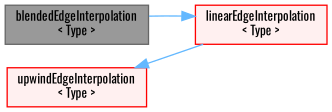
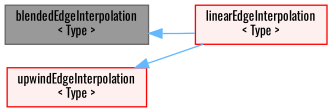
edge "blendedEdgeInterpolation < Type >" -> "linearEdgeInterpolation < Type >": reversed
